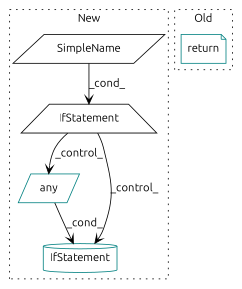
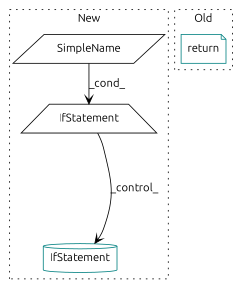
node "any": removed
